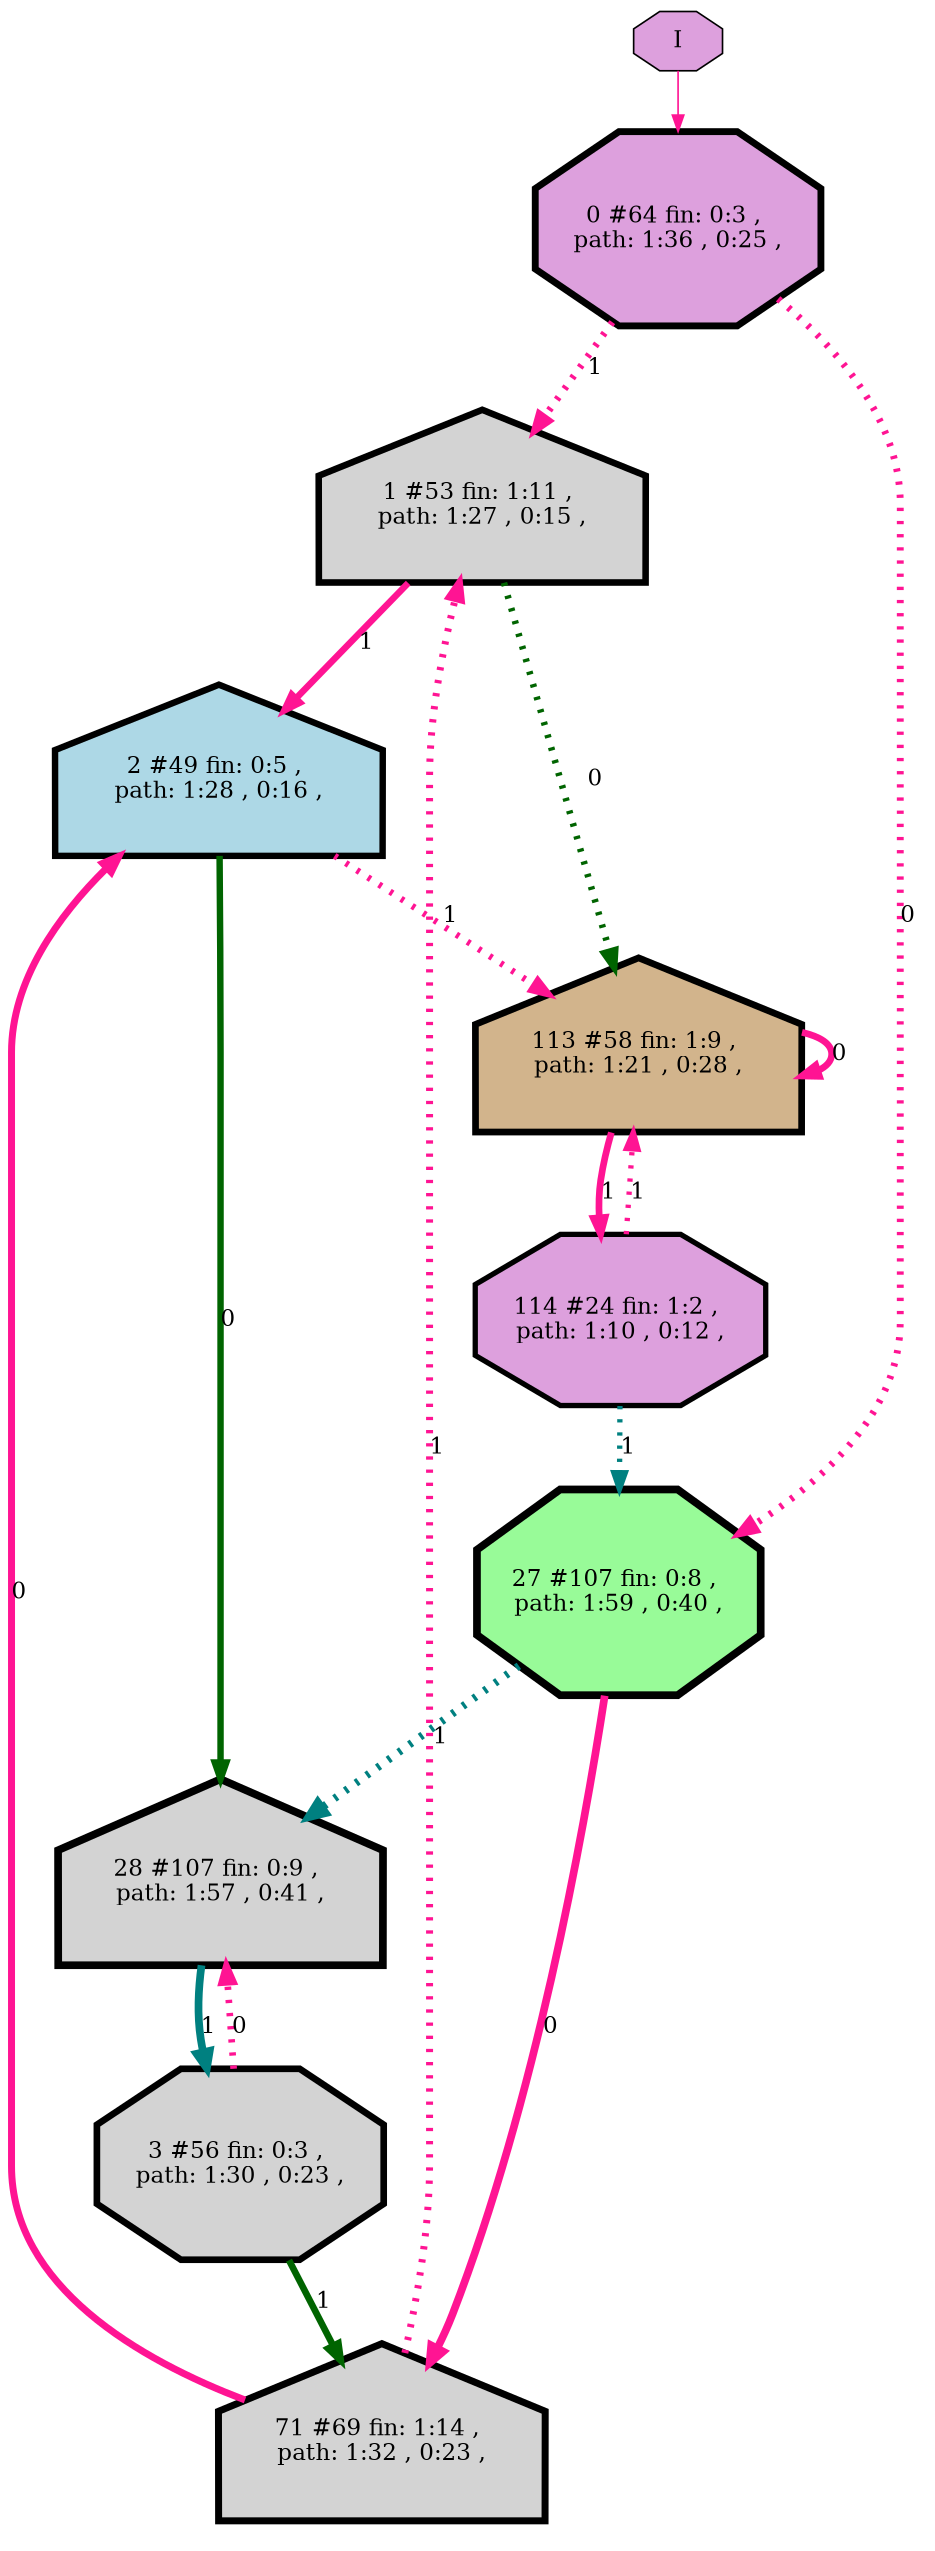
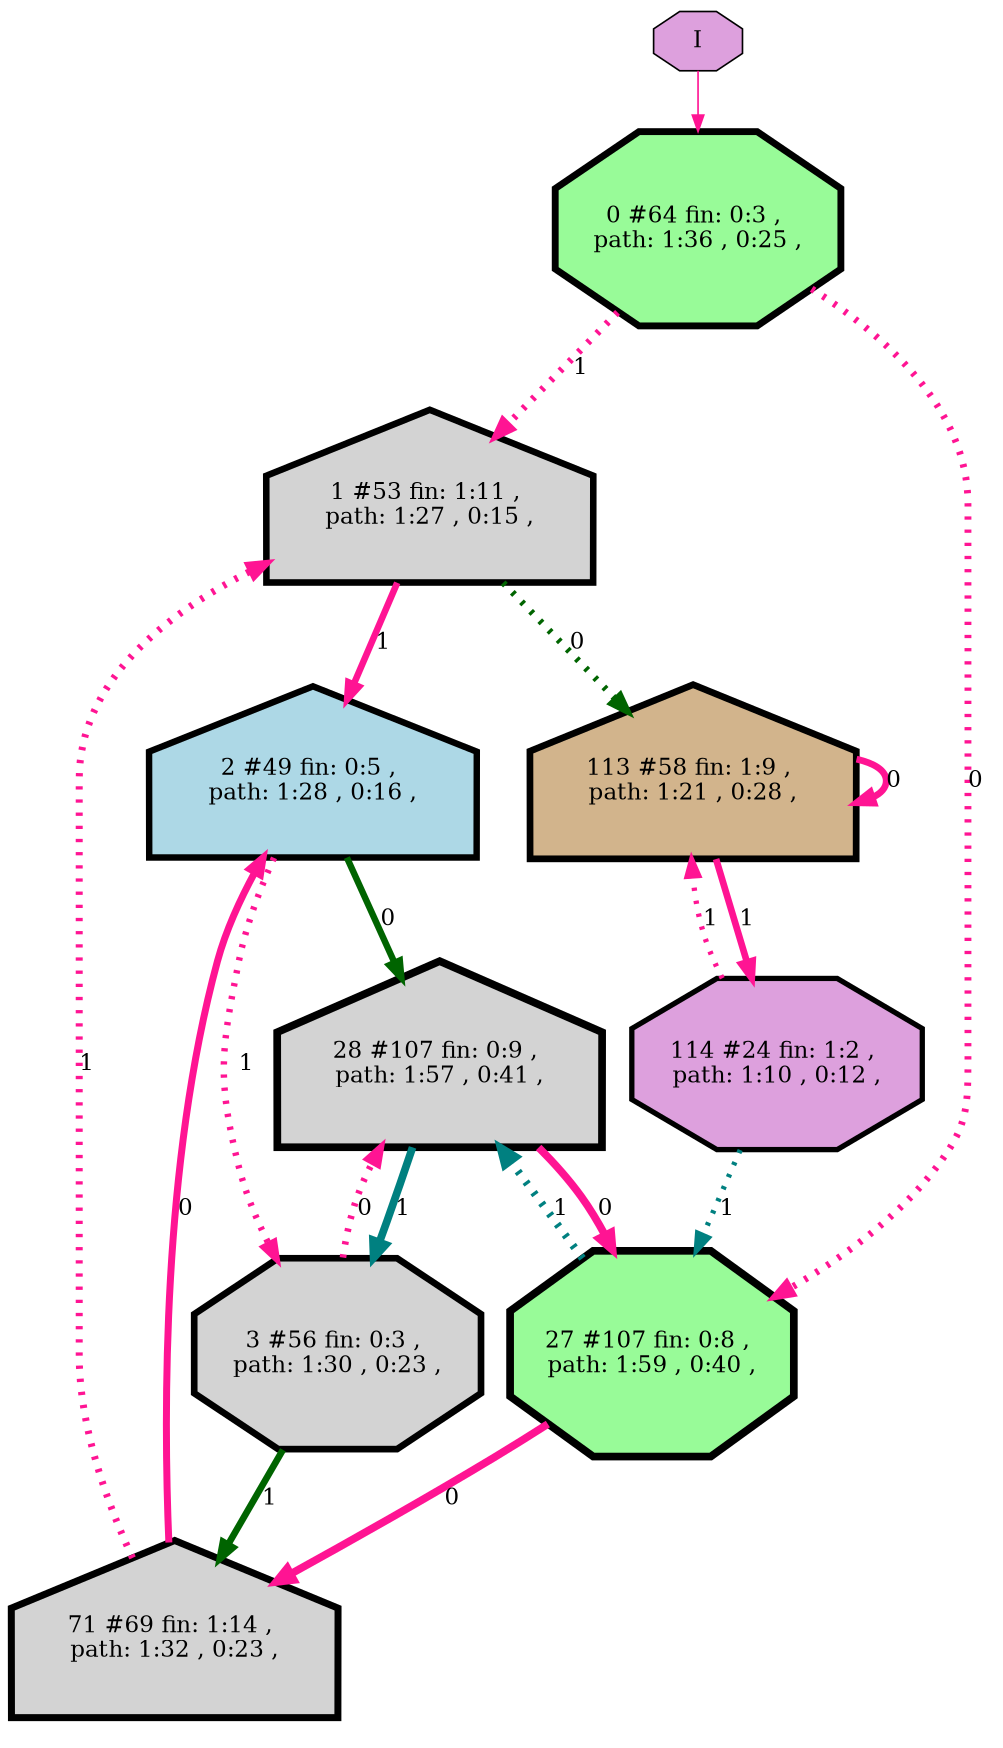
node "0 #64 fin: 0:3 , path: 1:36 , 0:25 ,": fillcolor plum -> palegreen
edge "2 #49 fin: 0:5 , path: 1:28 , 0:16 ," -> "113 #58 fin: 1:9 , path: 1:21 , 0:28 ,": now "2 #49 fin: 0:5 , path: 1:28 , 0:16 ," -> "3 #56 fin: 0:3 , path: 1:30 , 0:23 ,"
edge "28 #107 fin: 0:9 , path: 1:57 , 0:41 ," -> "27 #107 fin: 0:8 , path: 1:59 , 0:40 ,": added, label "0"
